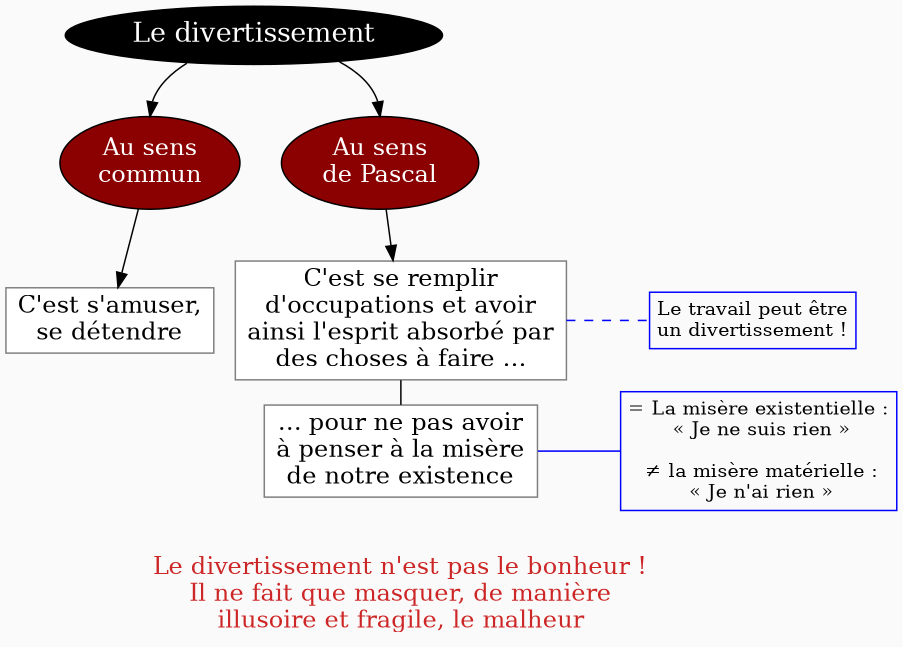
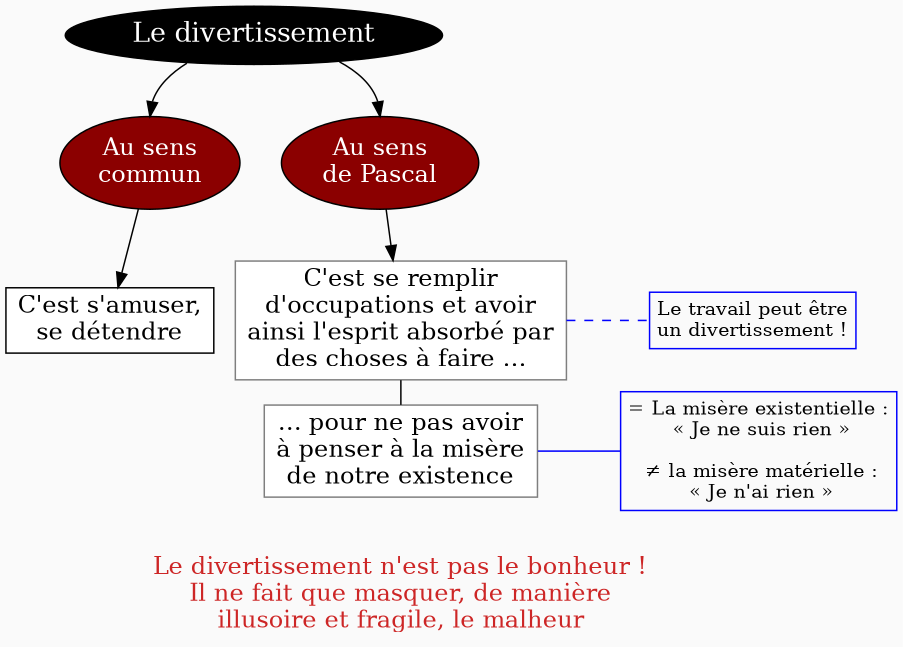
node "C'est s'amuser, se détendre": color grey50 -> black
